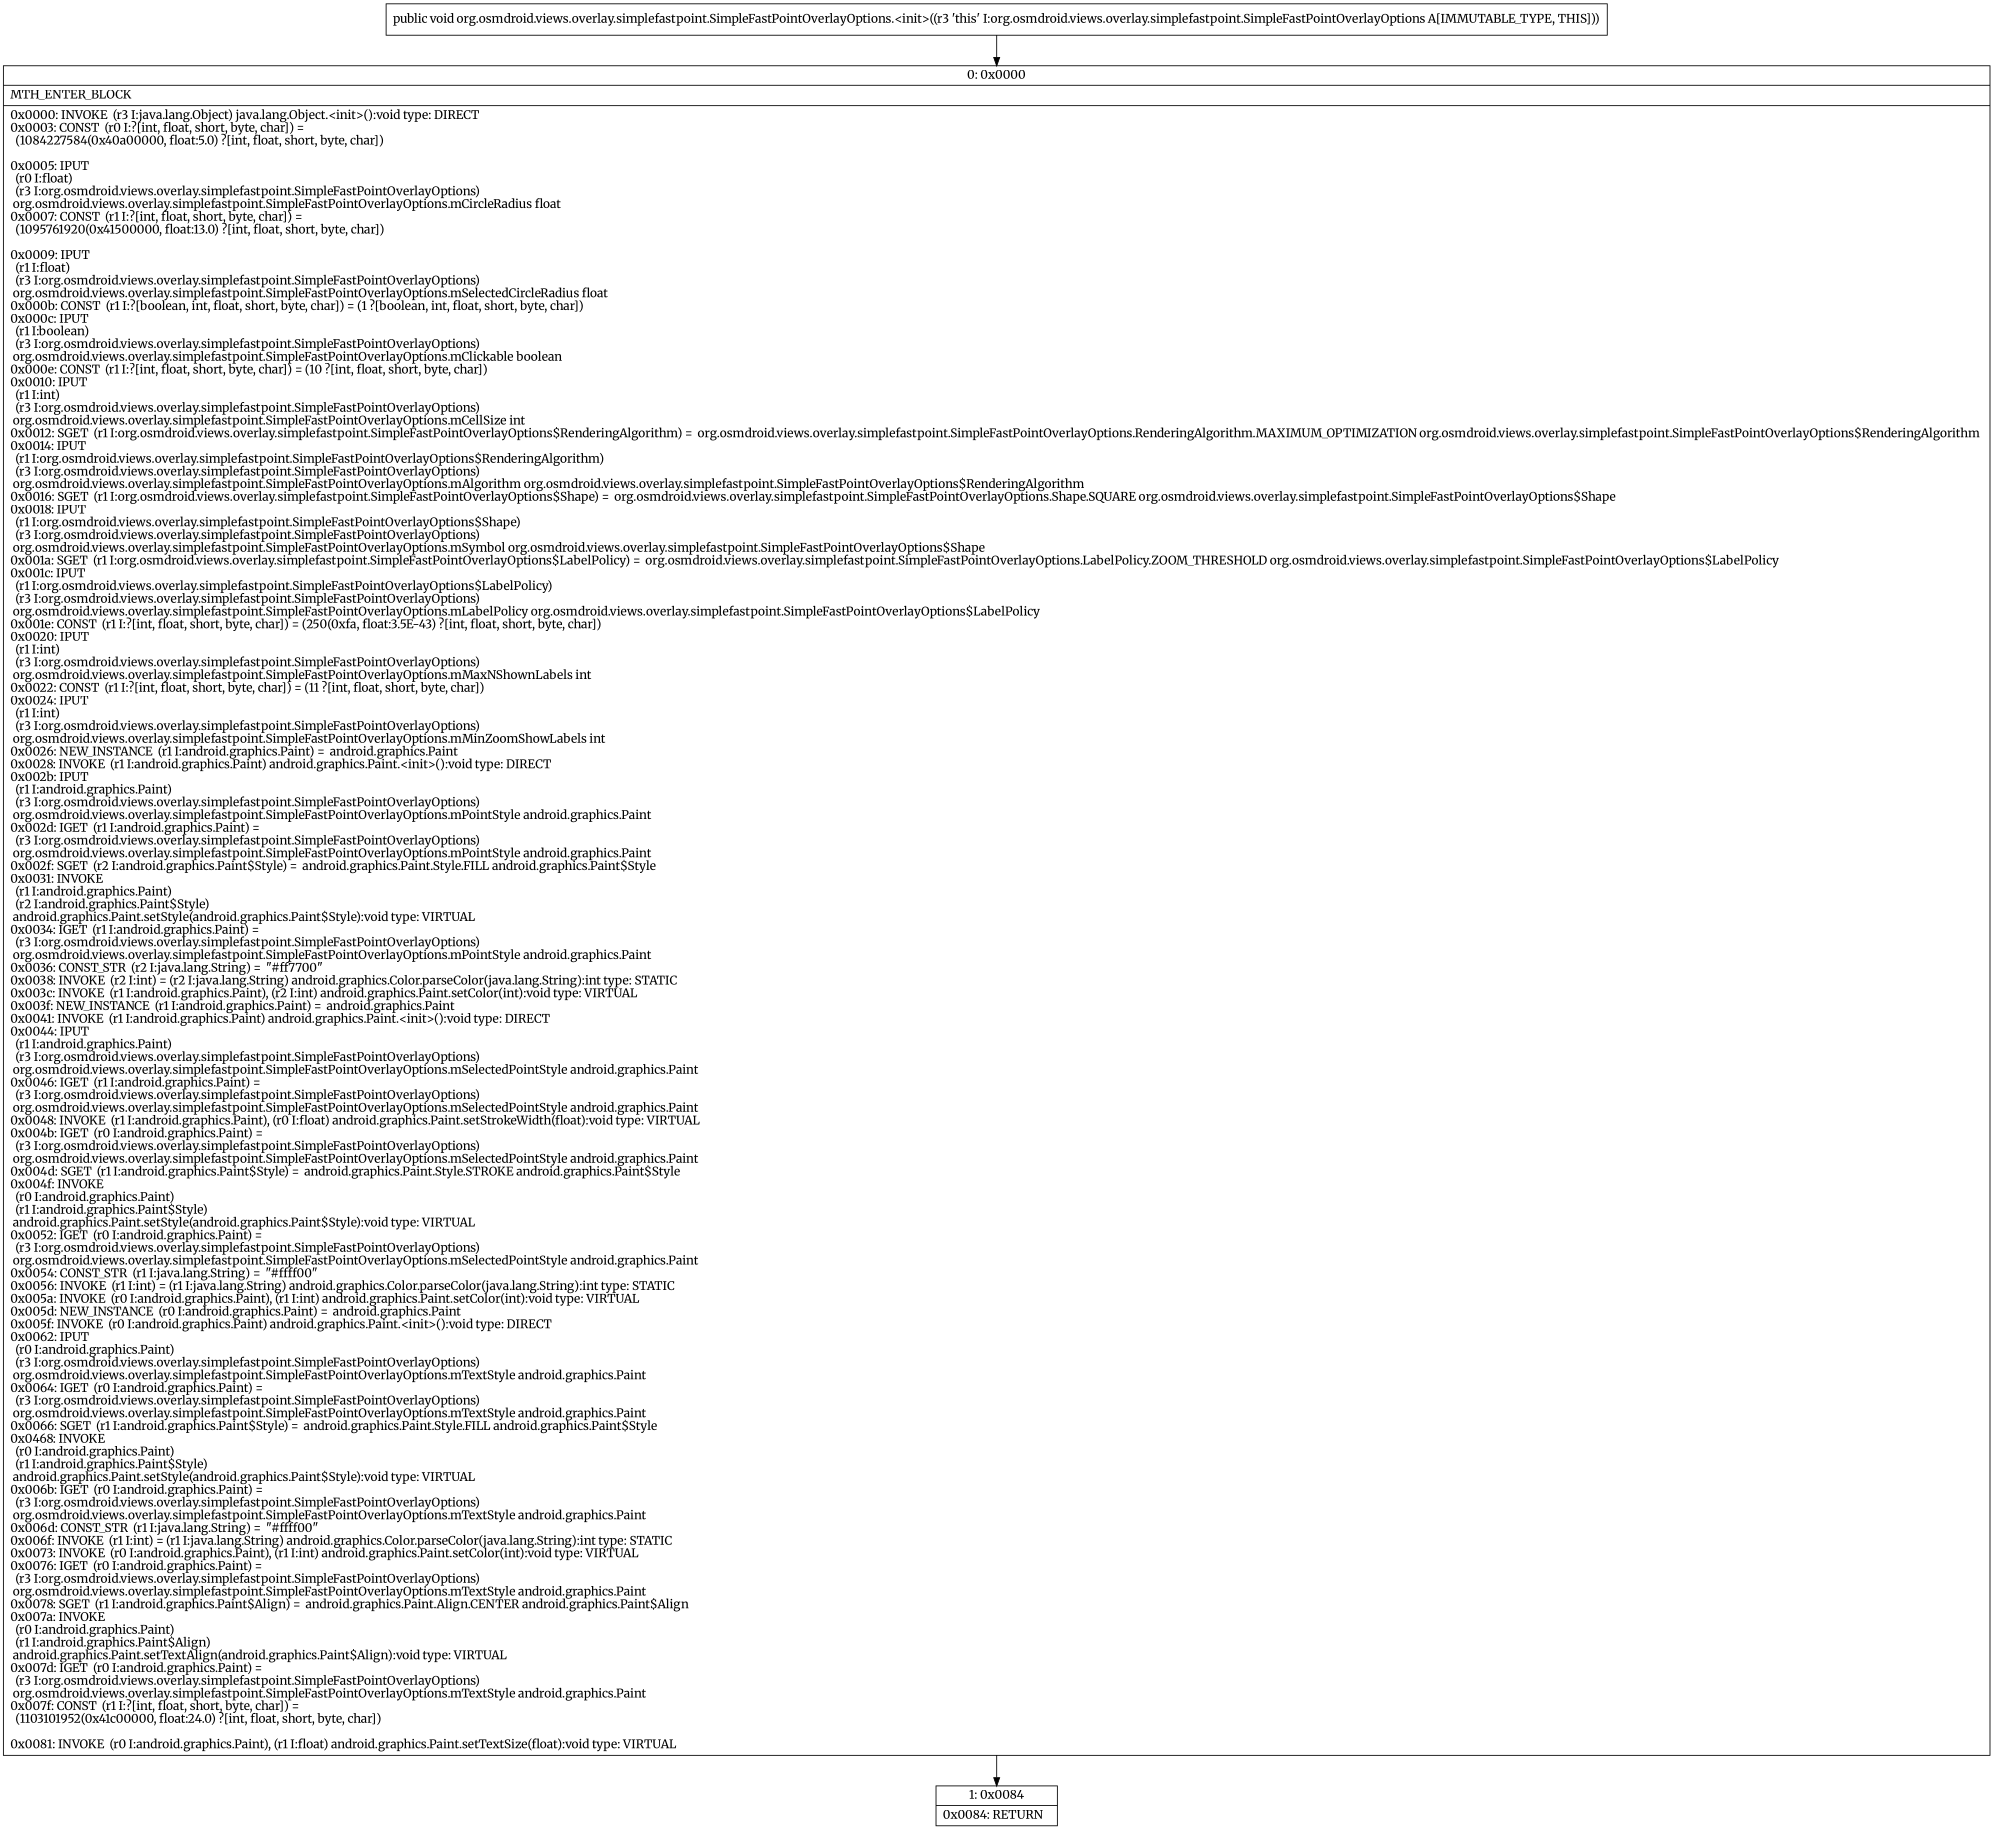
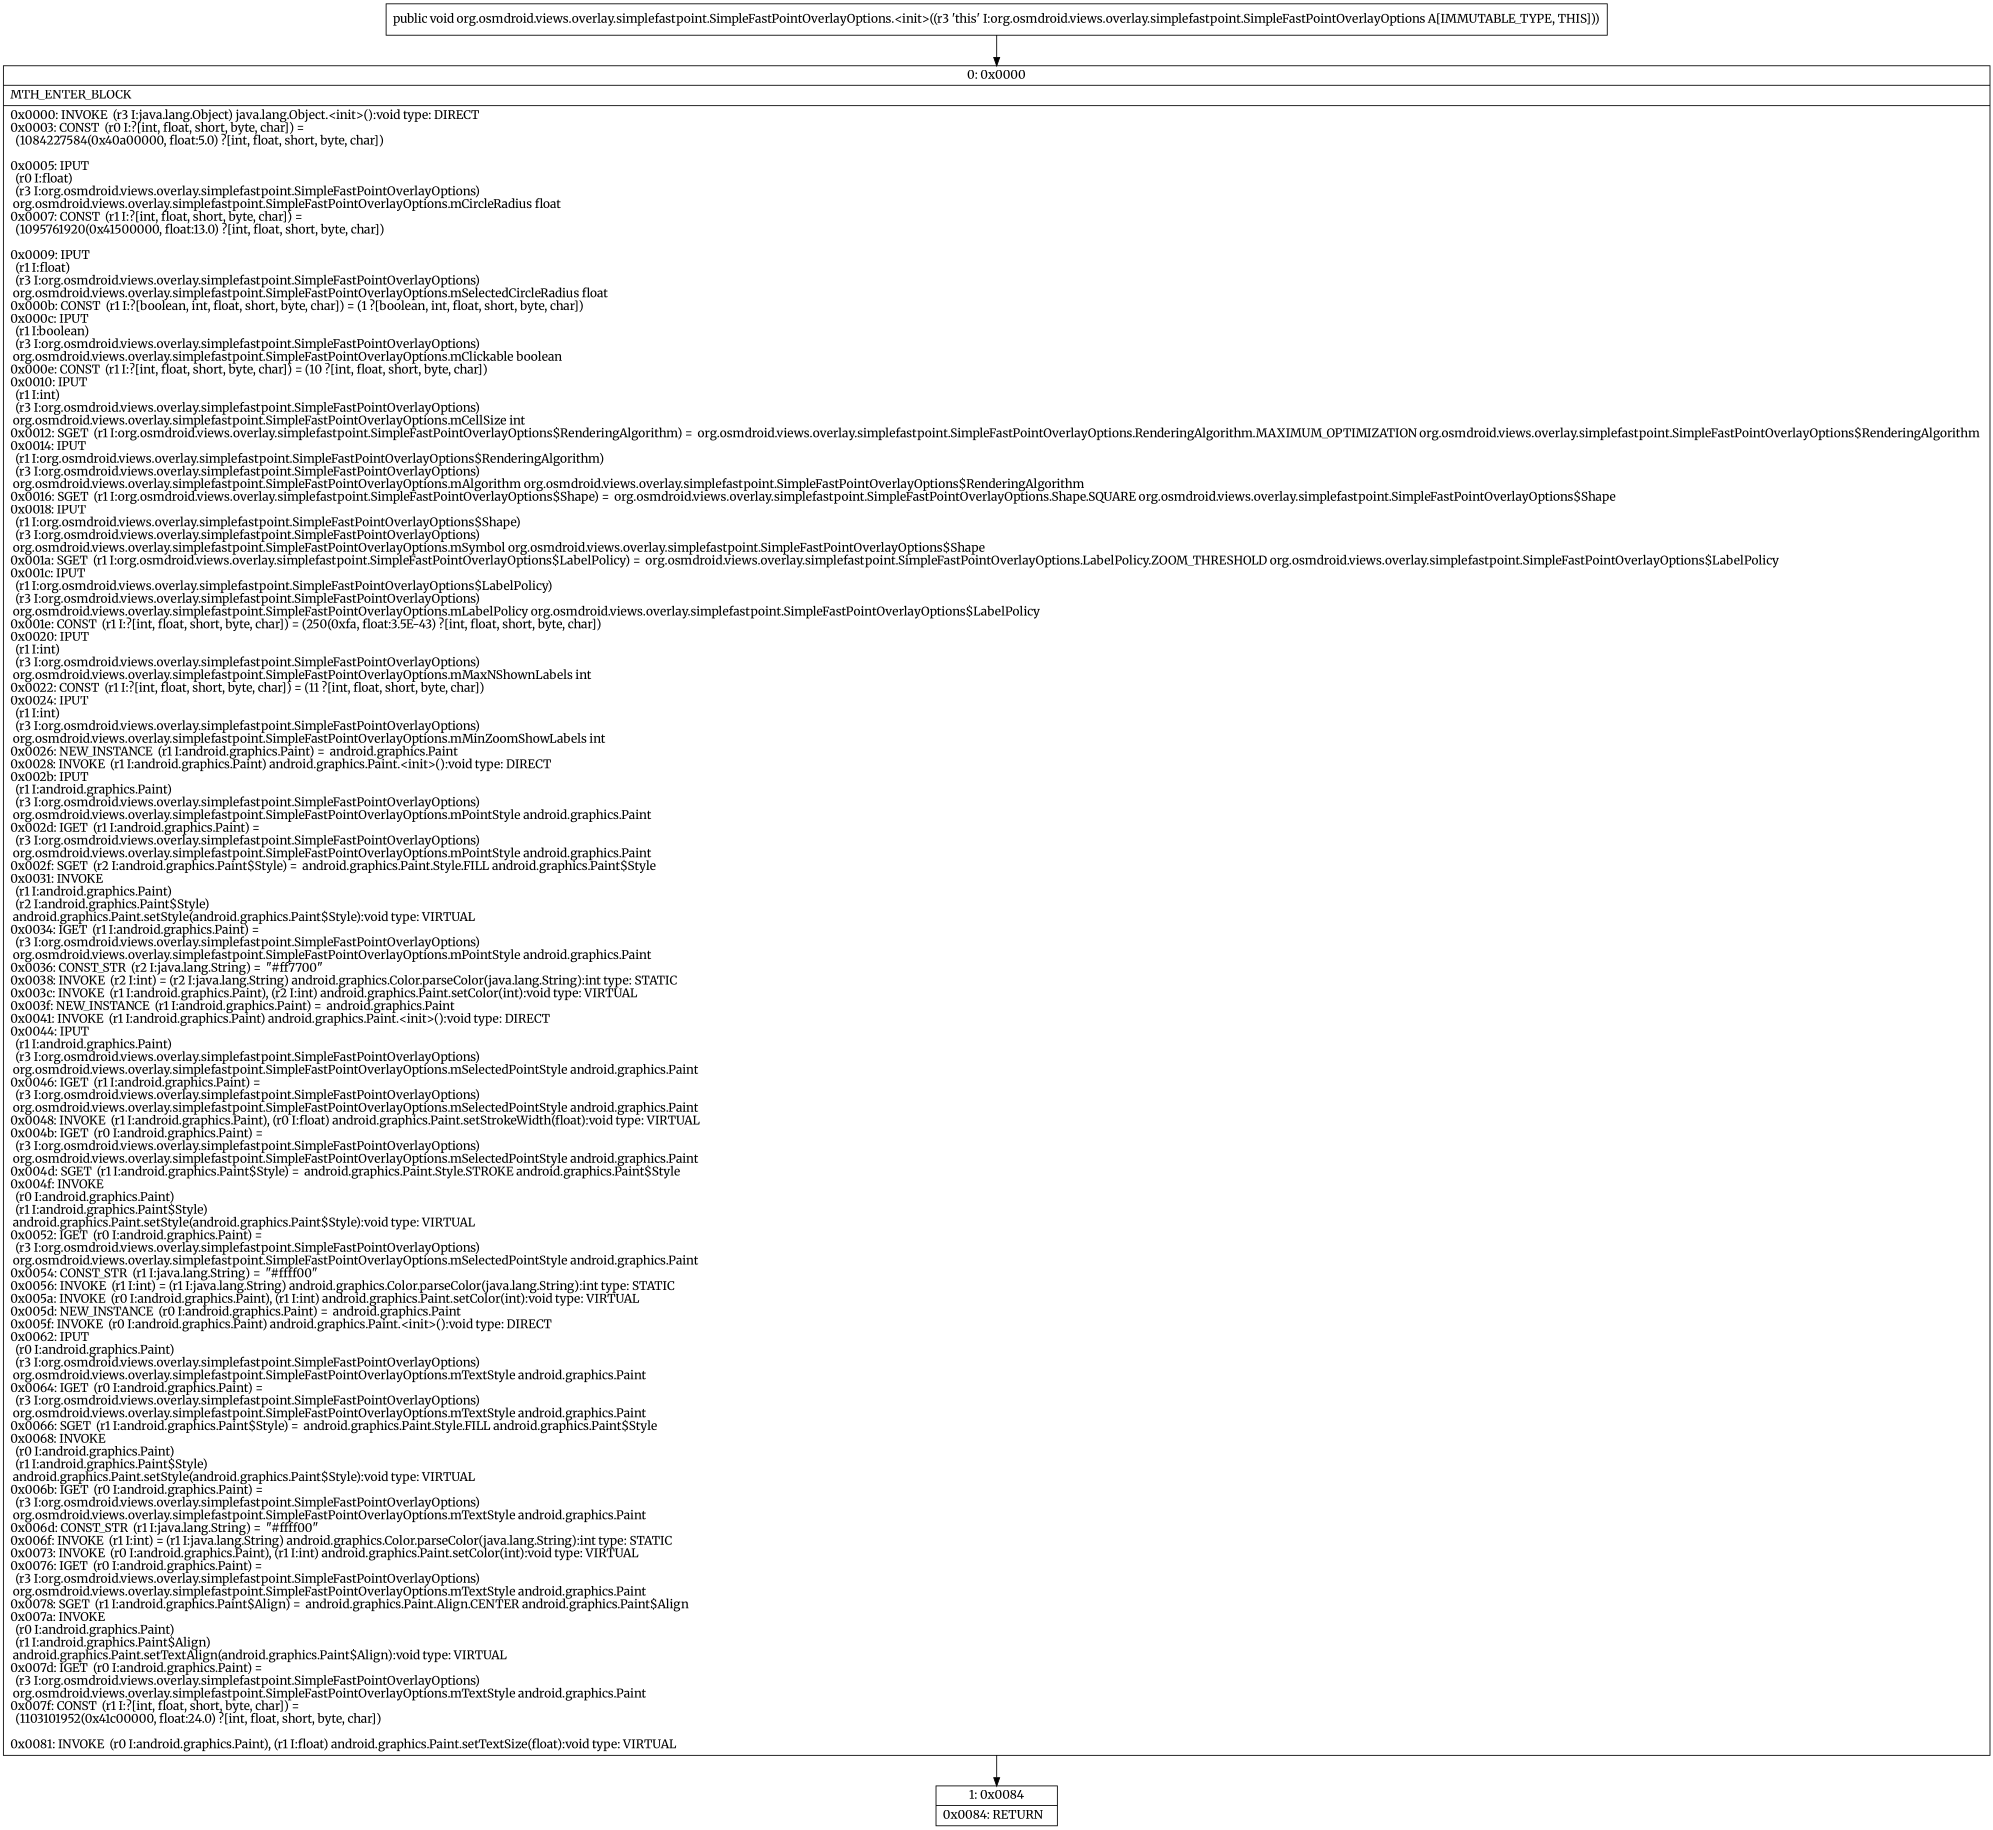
node "0: 0x0000": text "0x0468: INVOKE" -> "0x0068: INVOKE"
